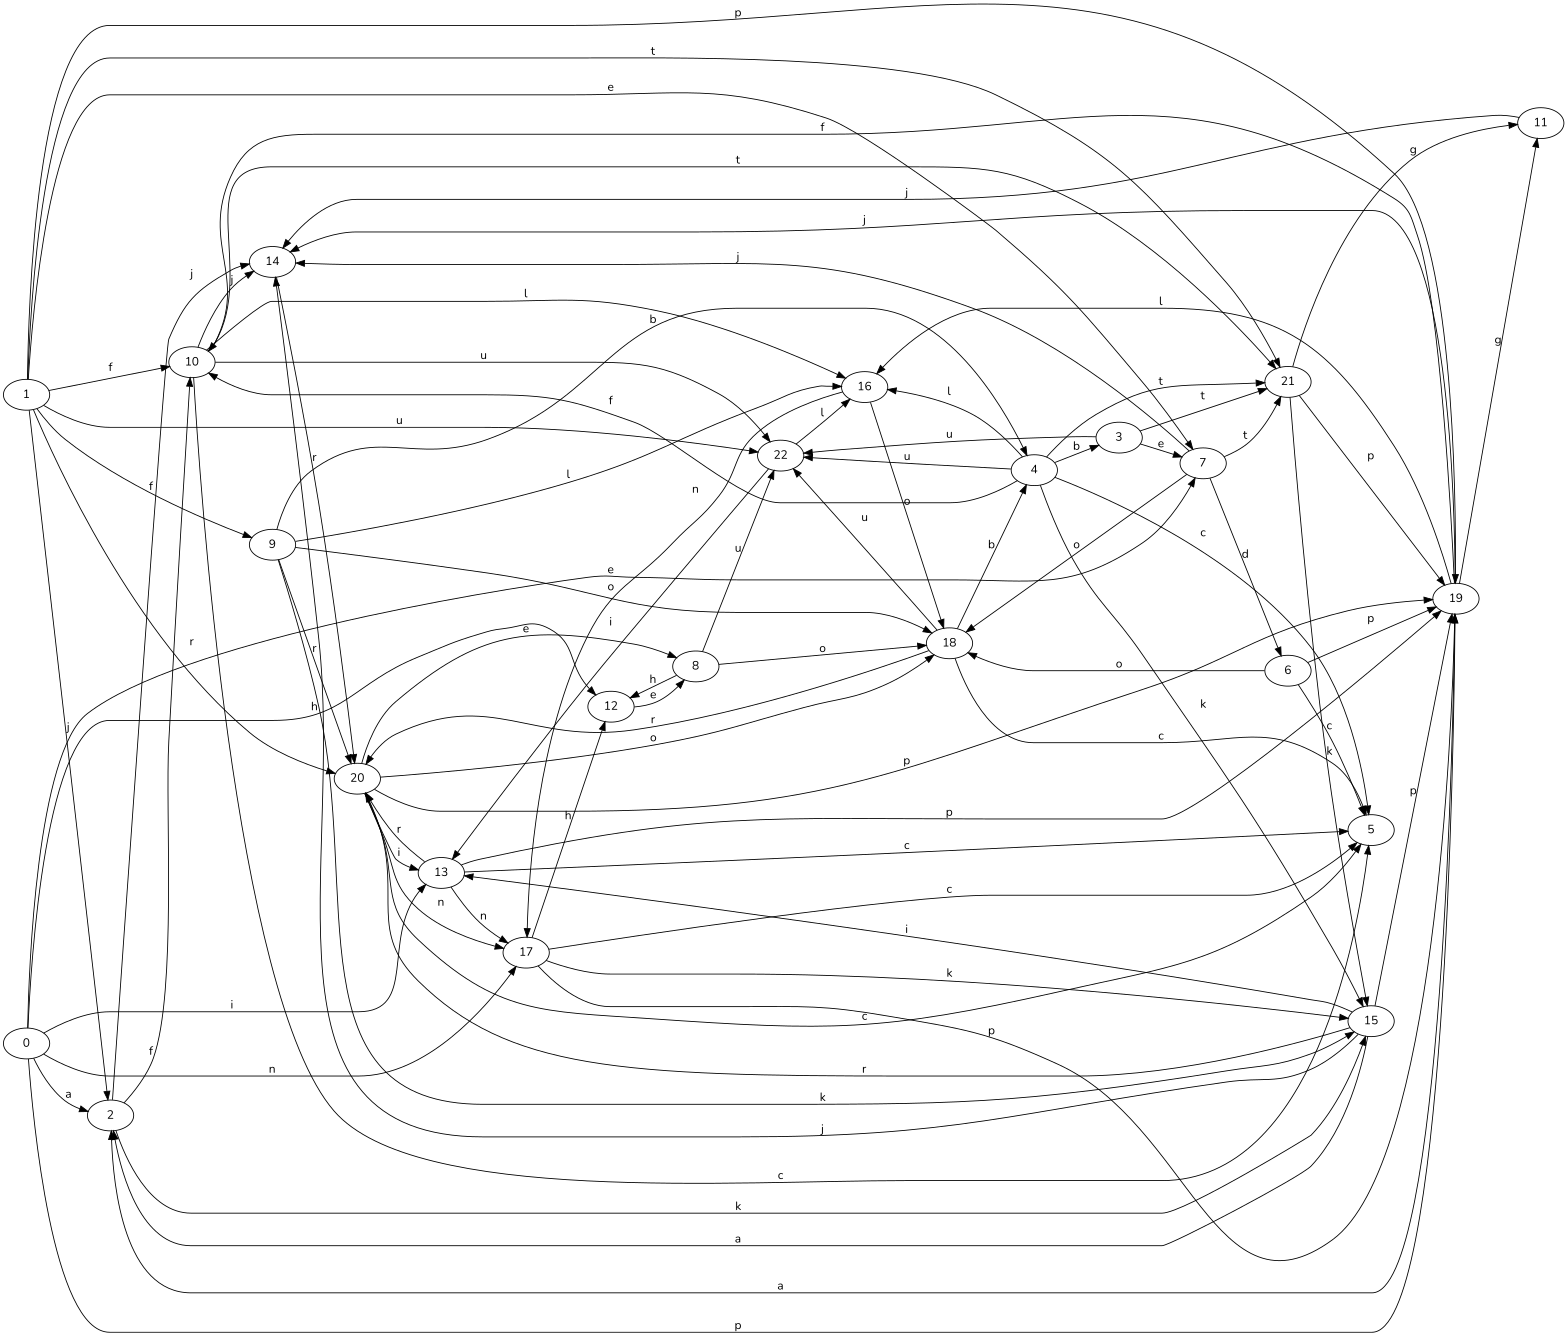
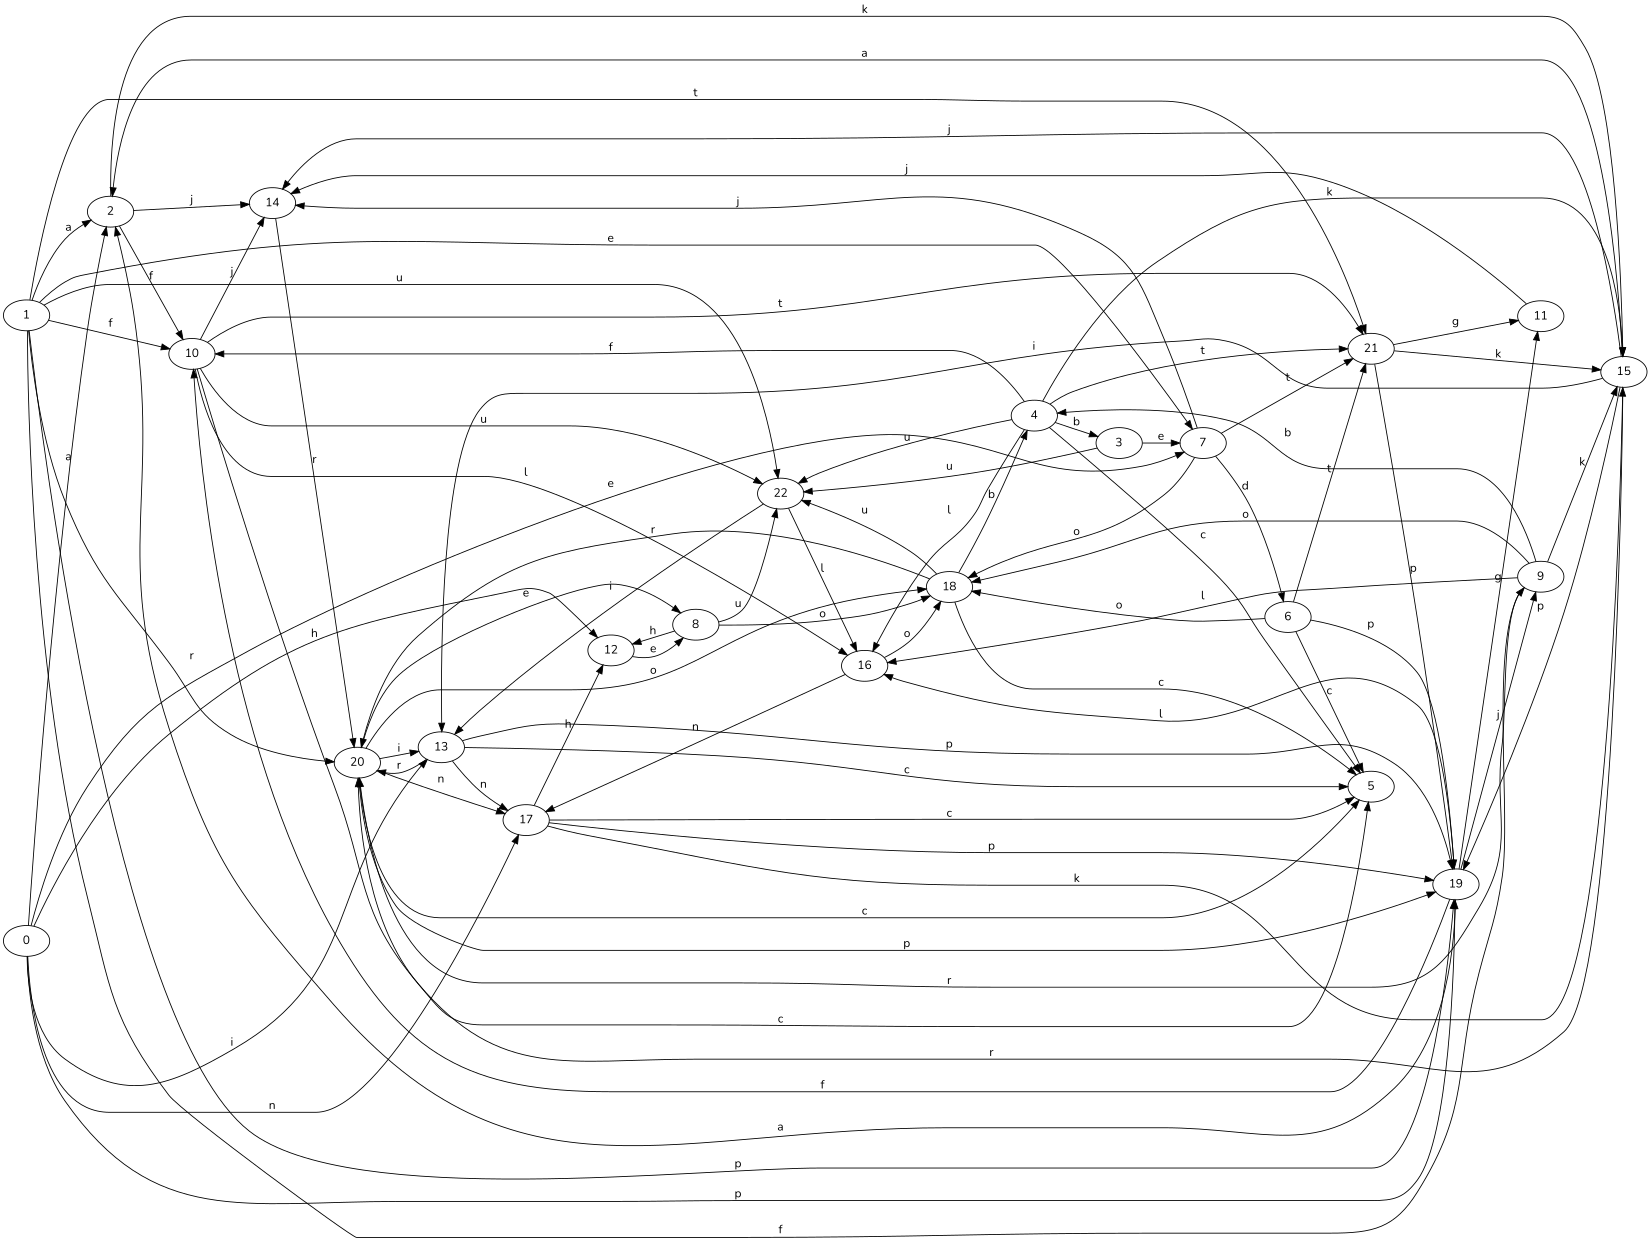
edge "19" -> "14": now "19" -> "9"
edge "3" -> "21": now "6" -> "21"
edge "1" -> "2": label "j" -> "a"
